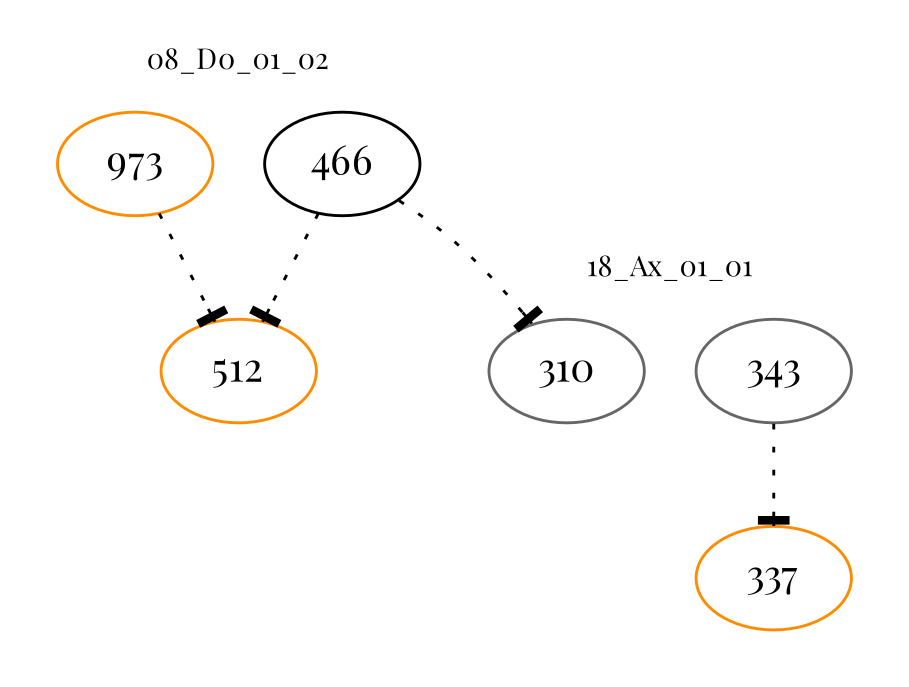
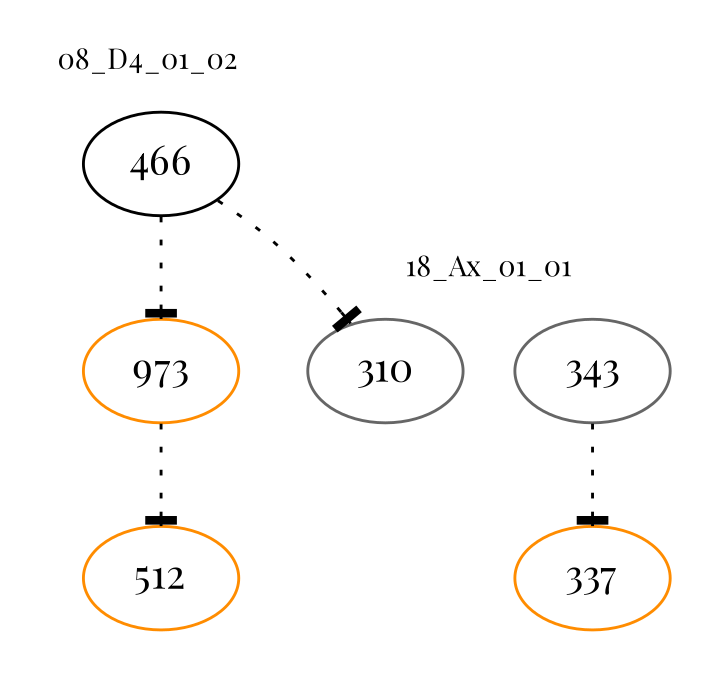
cluster "08_D0_01_02": label "08_D0_01_02" -> "08_D4_01_02"
edge "466" -> "512": now "466" -> "973"
